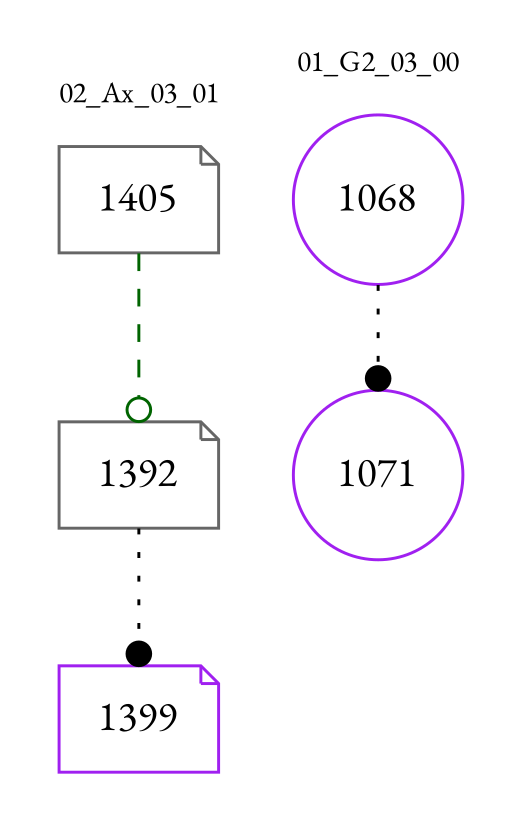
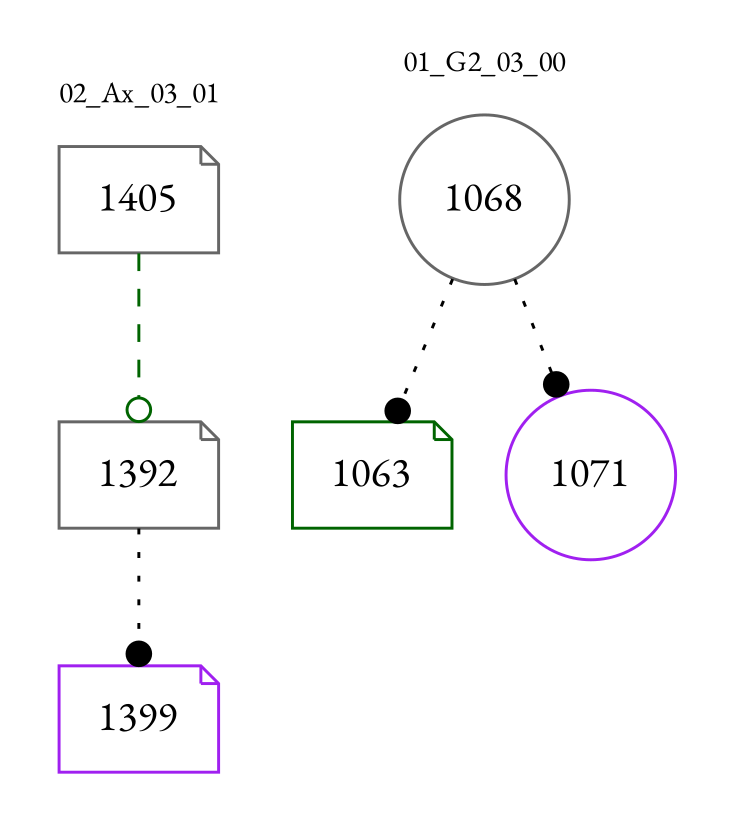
node "1068": color purple -> gray40
node "1063": added
